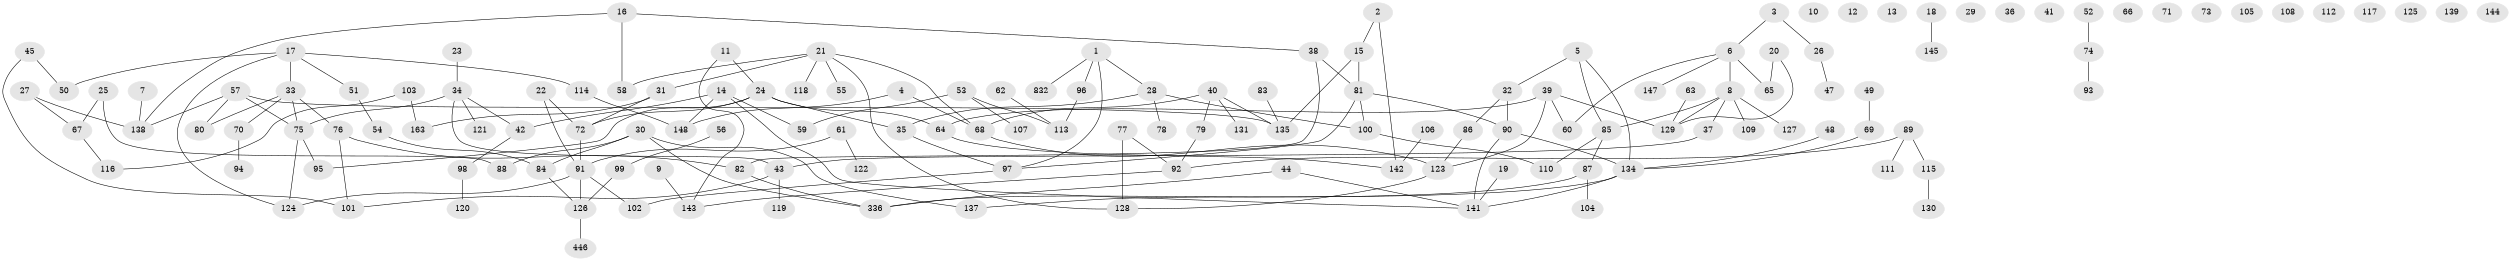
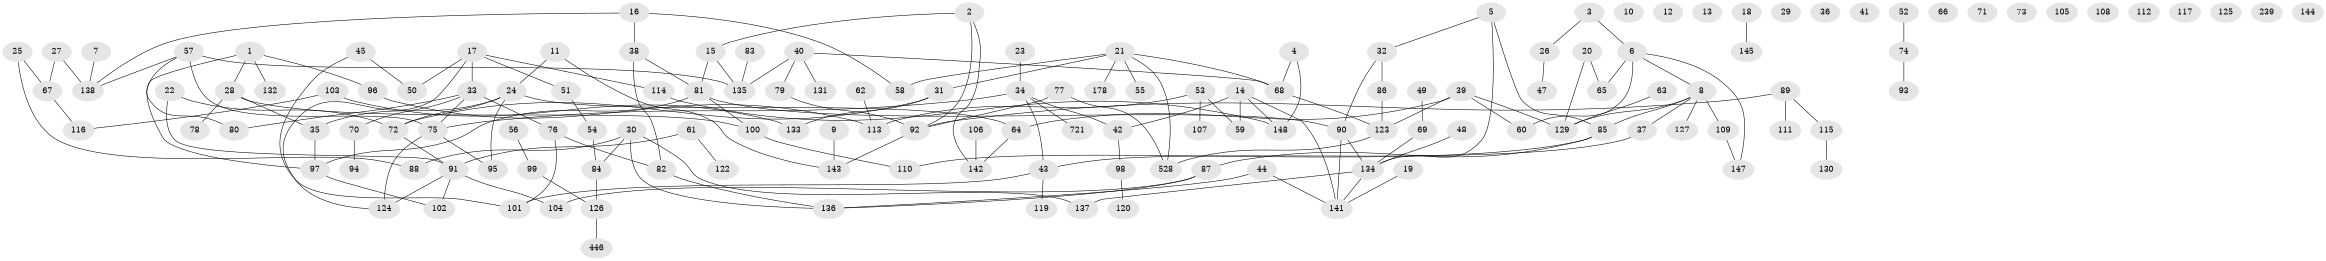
node "139": label "139" -> "239"
edge "2" -- "92": added
node "118": label "118" -> "178"
node "832": label "832" -> "132"
node "163": label "163" -> "133"
node "121": label "121" -> "721"
edge "109" -- "147": added
edge "91" -- "126": now "91" -- "104"
node "336": label "336" -> "136"
node "128": label "128" -> "528"
